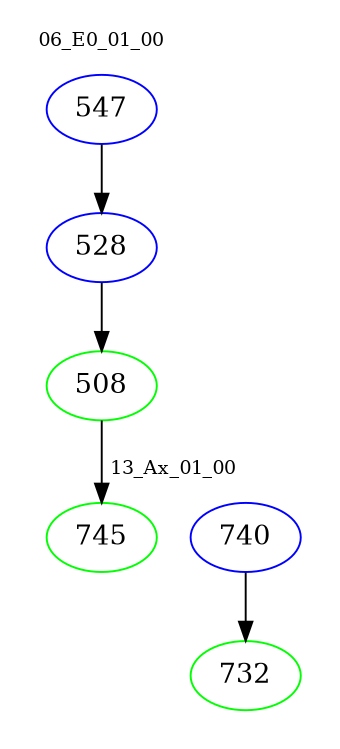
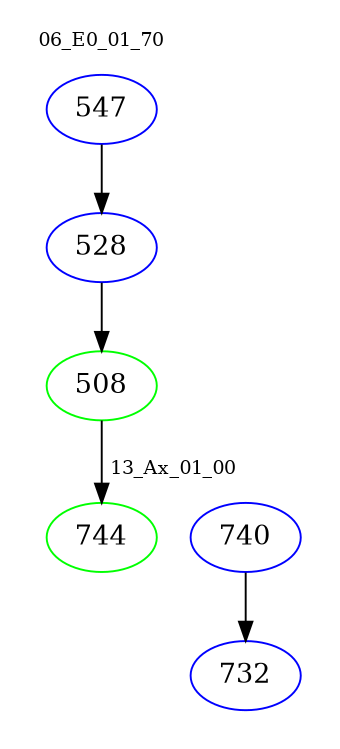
cluster "06_E0_01_00": label "06_E0_01_00" -> "06_E0_01_70"
node "745": label "745" -> "744"
node "732": color green -> blue
